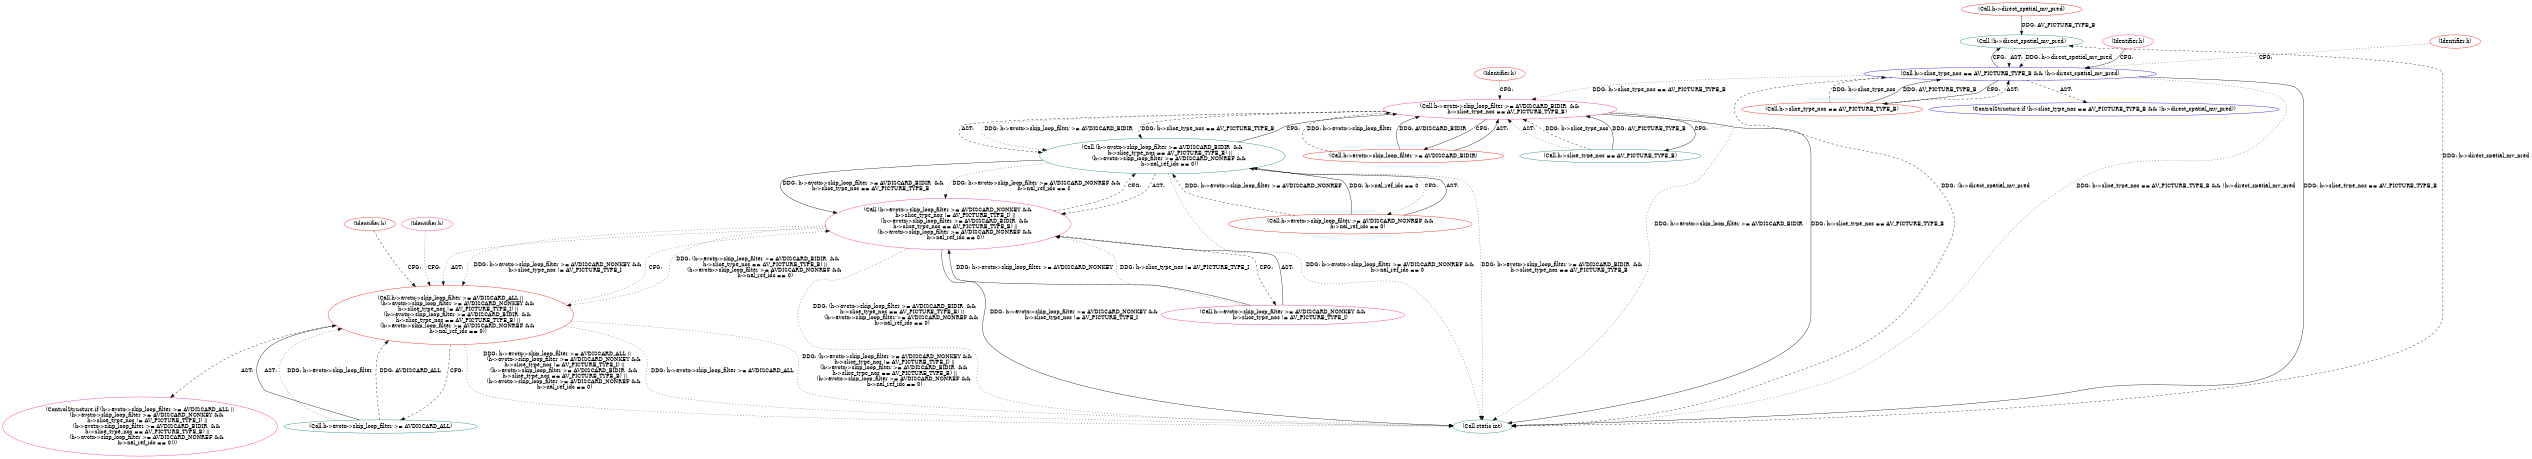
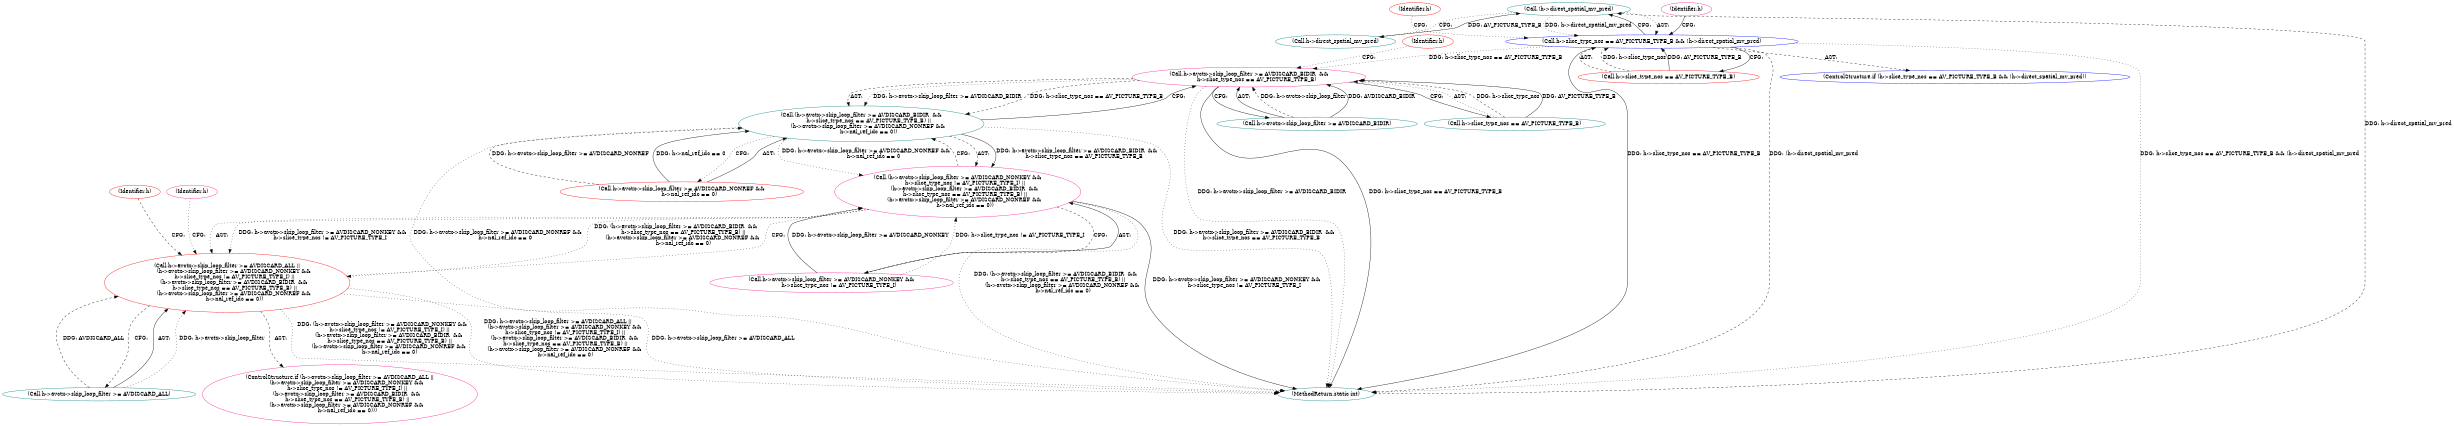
node "(Call,h->direct_spatial_mv_pred)": color red -> teal
edge "(Call,!h->direct_spatial_mv_pred)" -> "(Call,h->direct_spatial_mv_pred)": added, label "CFG:"
node "(Call,h->avctx->skip_loop_filter >= AVDISCARD_BIDIR)": color red -> teal
node "(Call,static int)": label "(Call,static int)" -> "(MethodReturn,static int)"
